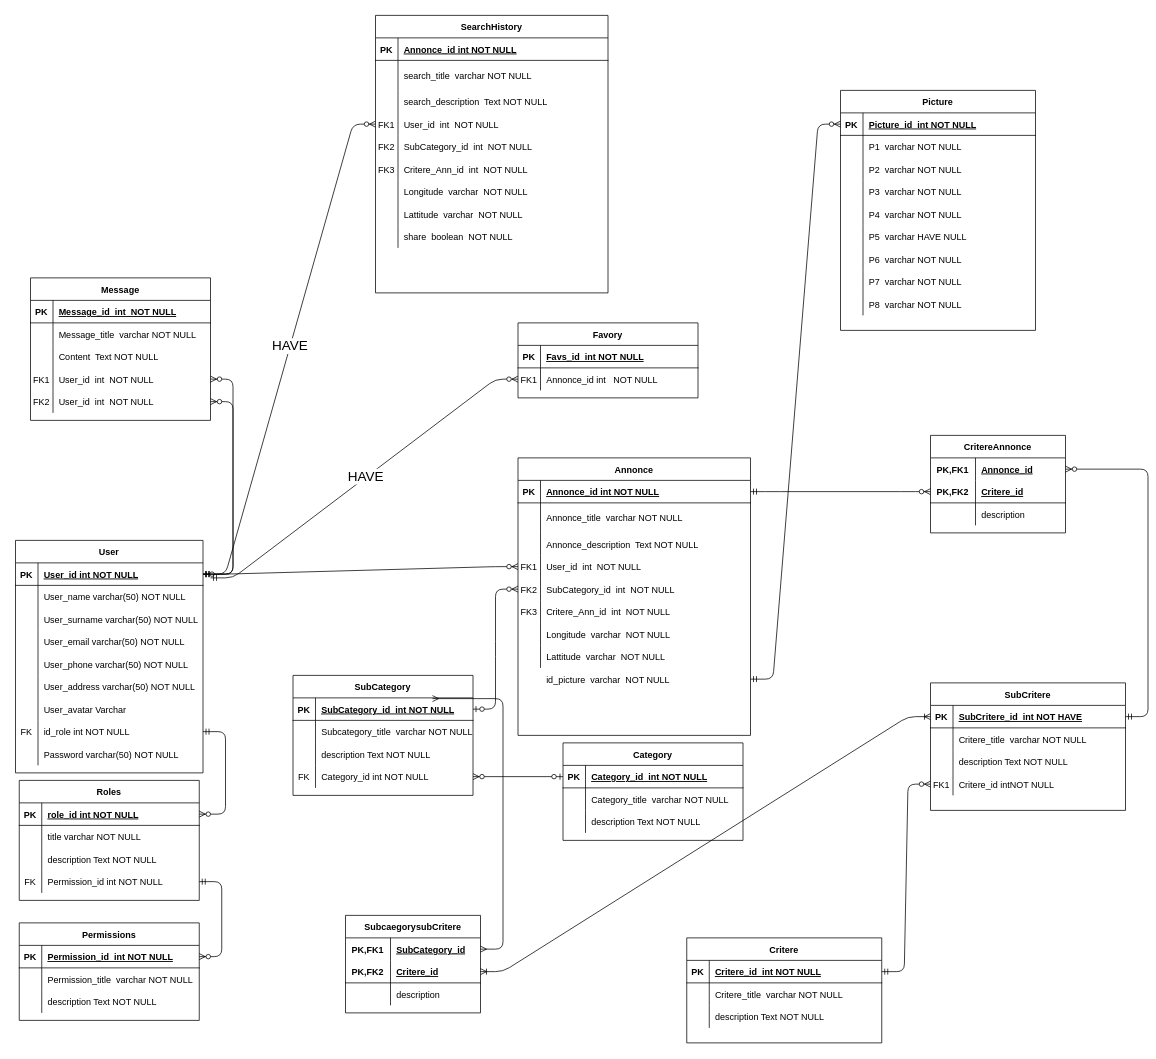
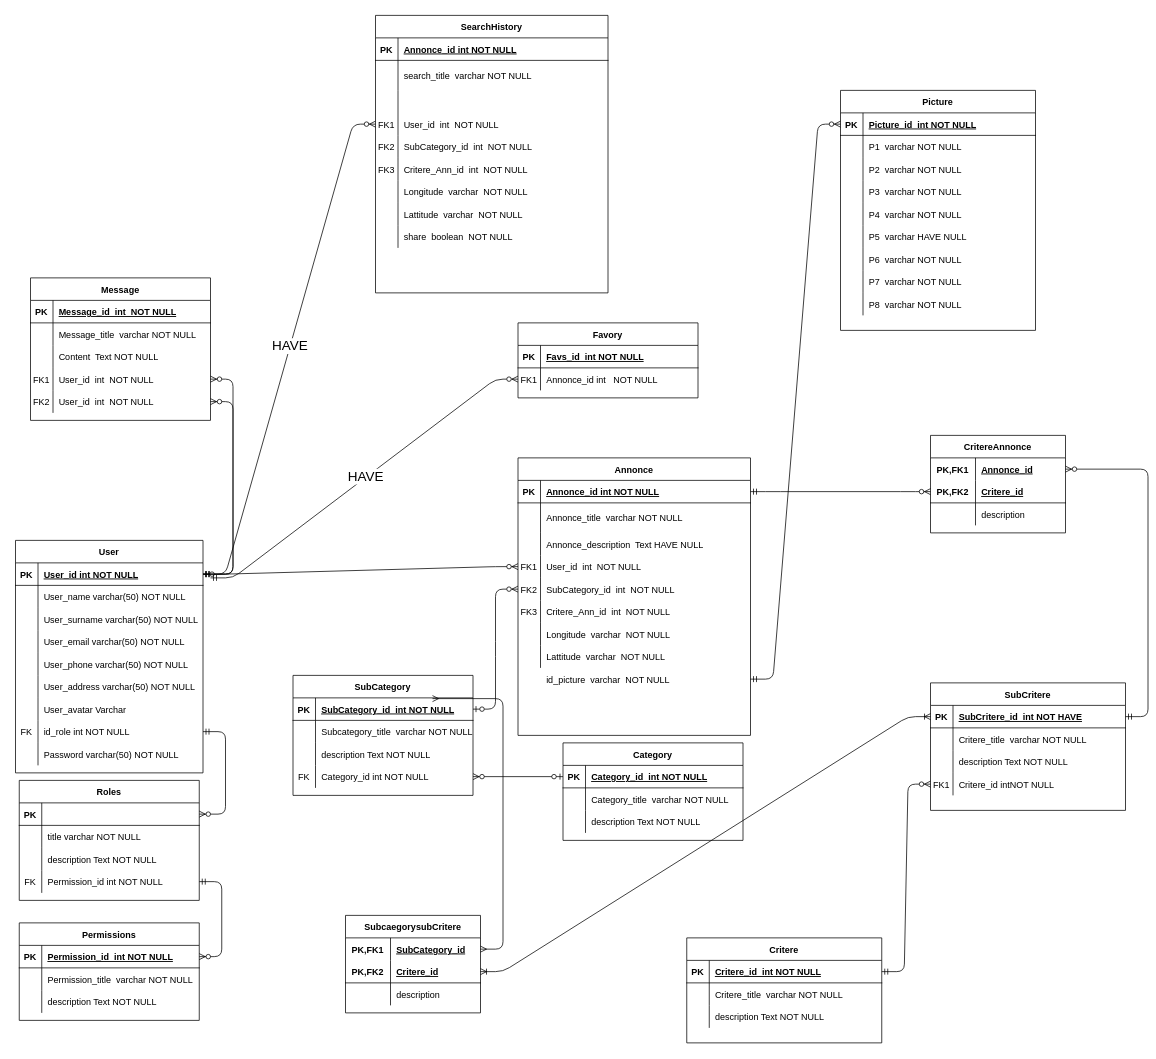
node "search_description Text NOT NULL": removed
node "Annonce_description Text NOT NULL": label "Annonce_description Text NOT NULL" -> "Annonce_description Text HAVE NULL"
node "role_id int NOT NULL": removed
